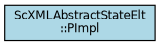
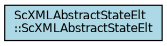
node "ScXMLAbstractStateElt ::PImpl": label "ScXMLAbstractStateElt ::PImpl" -> "ScXMLAbstractStateElt ::ScXMLAbstractStateElt"
